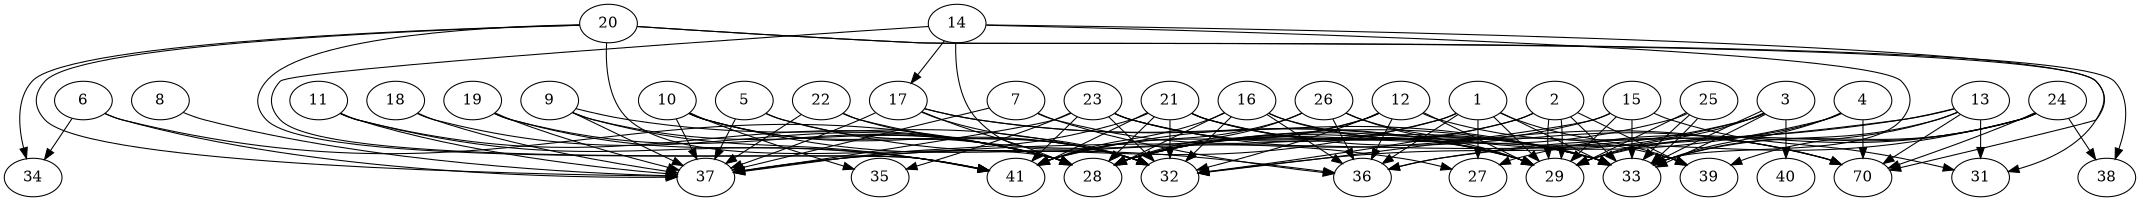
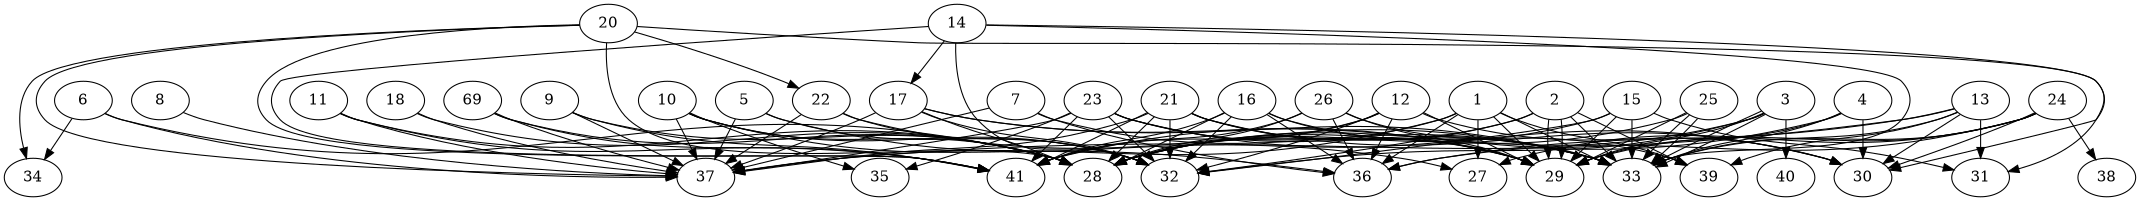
edge "20" -> "38": now "20" -> "22"
node "19": label "19" -> "69"
edge "9" -> "32": removed
node "70": label "70" -> "30"
